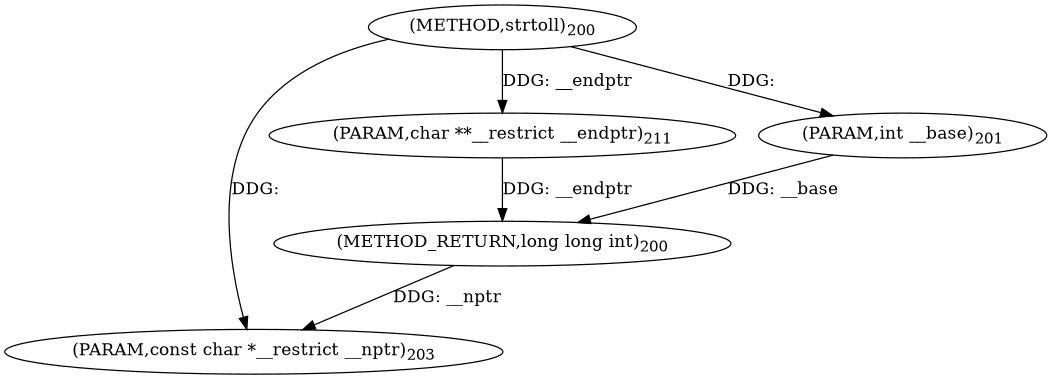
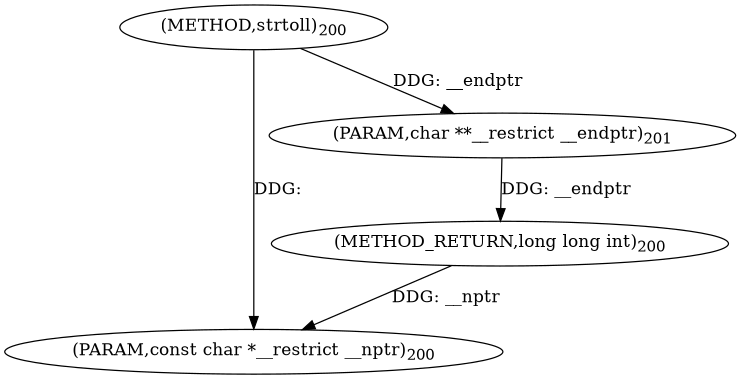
node "(PARAM,char **__restrict __endptr)": text "211" -> "201"
node "(PARAM,int __base)": removed
node "(PARAM,const char *__restrict __nptr)": text "203" -> "200"
